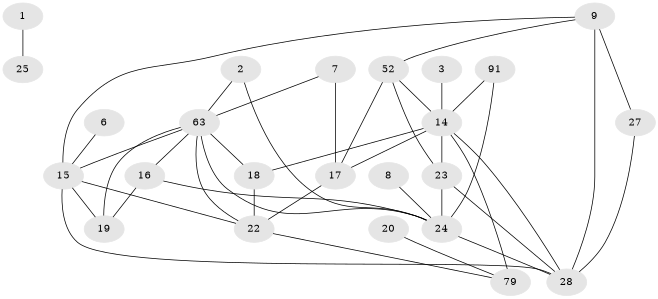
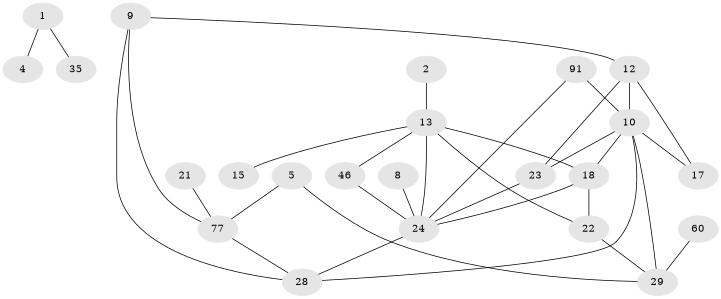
edge "9" -- "15": removed
node "4": added
node "25": label "25" -> "35"
node "7": removed
node "52": label "52" -> "12"
node "3": removed
node "6": removed
node "63": label "63" -> "13"
node "14": label "14" -> "10"
node "27": label "27" -> "77"
node "16": label "16" -> "46"
node "21": added
node "5": added
edge "2" -- "24": now "18" -- "24"
edge "15" -- "22": removed
edge "17" -- "22": removed
node "19": removed
node "20": label "20" -> "60"
edge "23" -- "28": removed
edge "15" -- "28": removed
node "79": label "79" -> "29"
